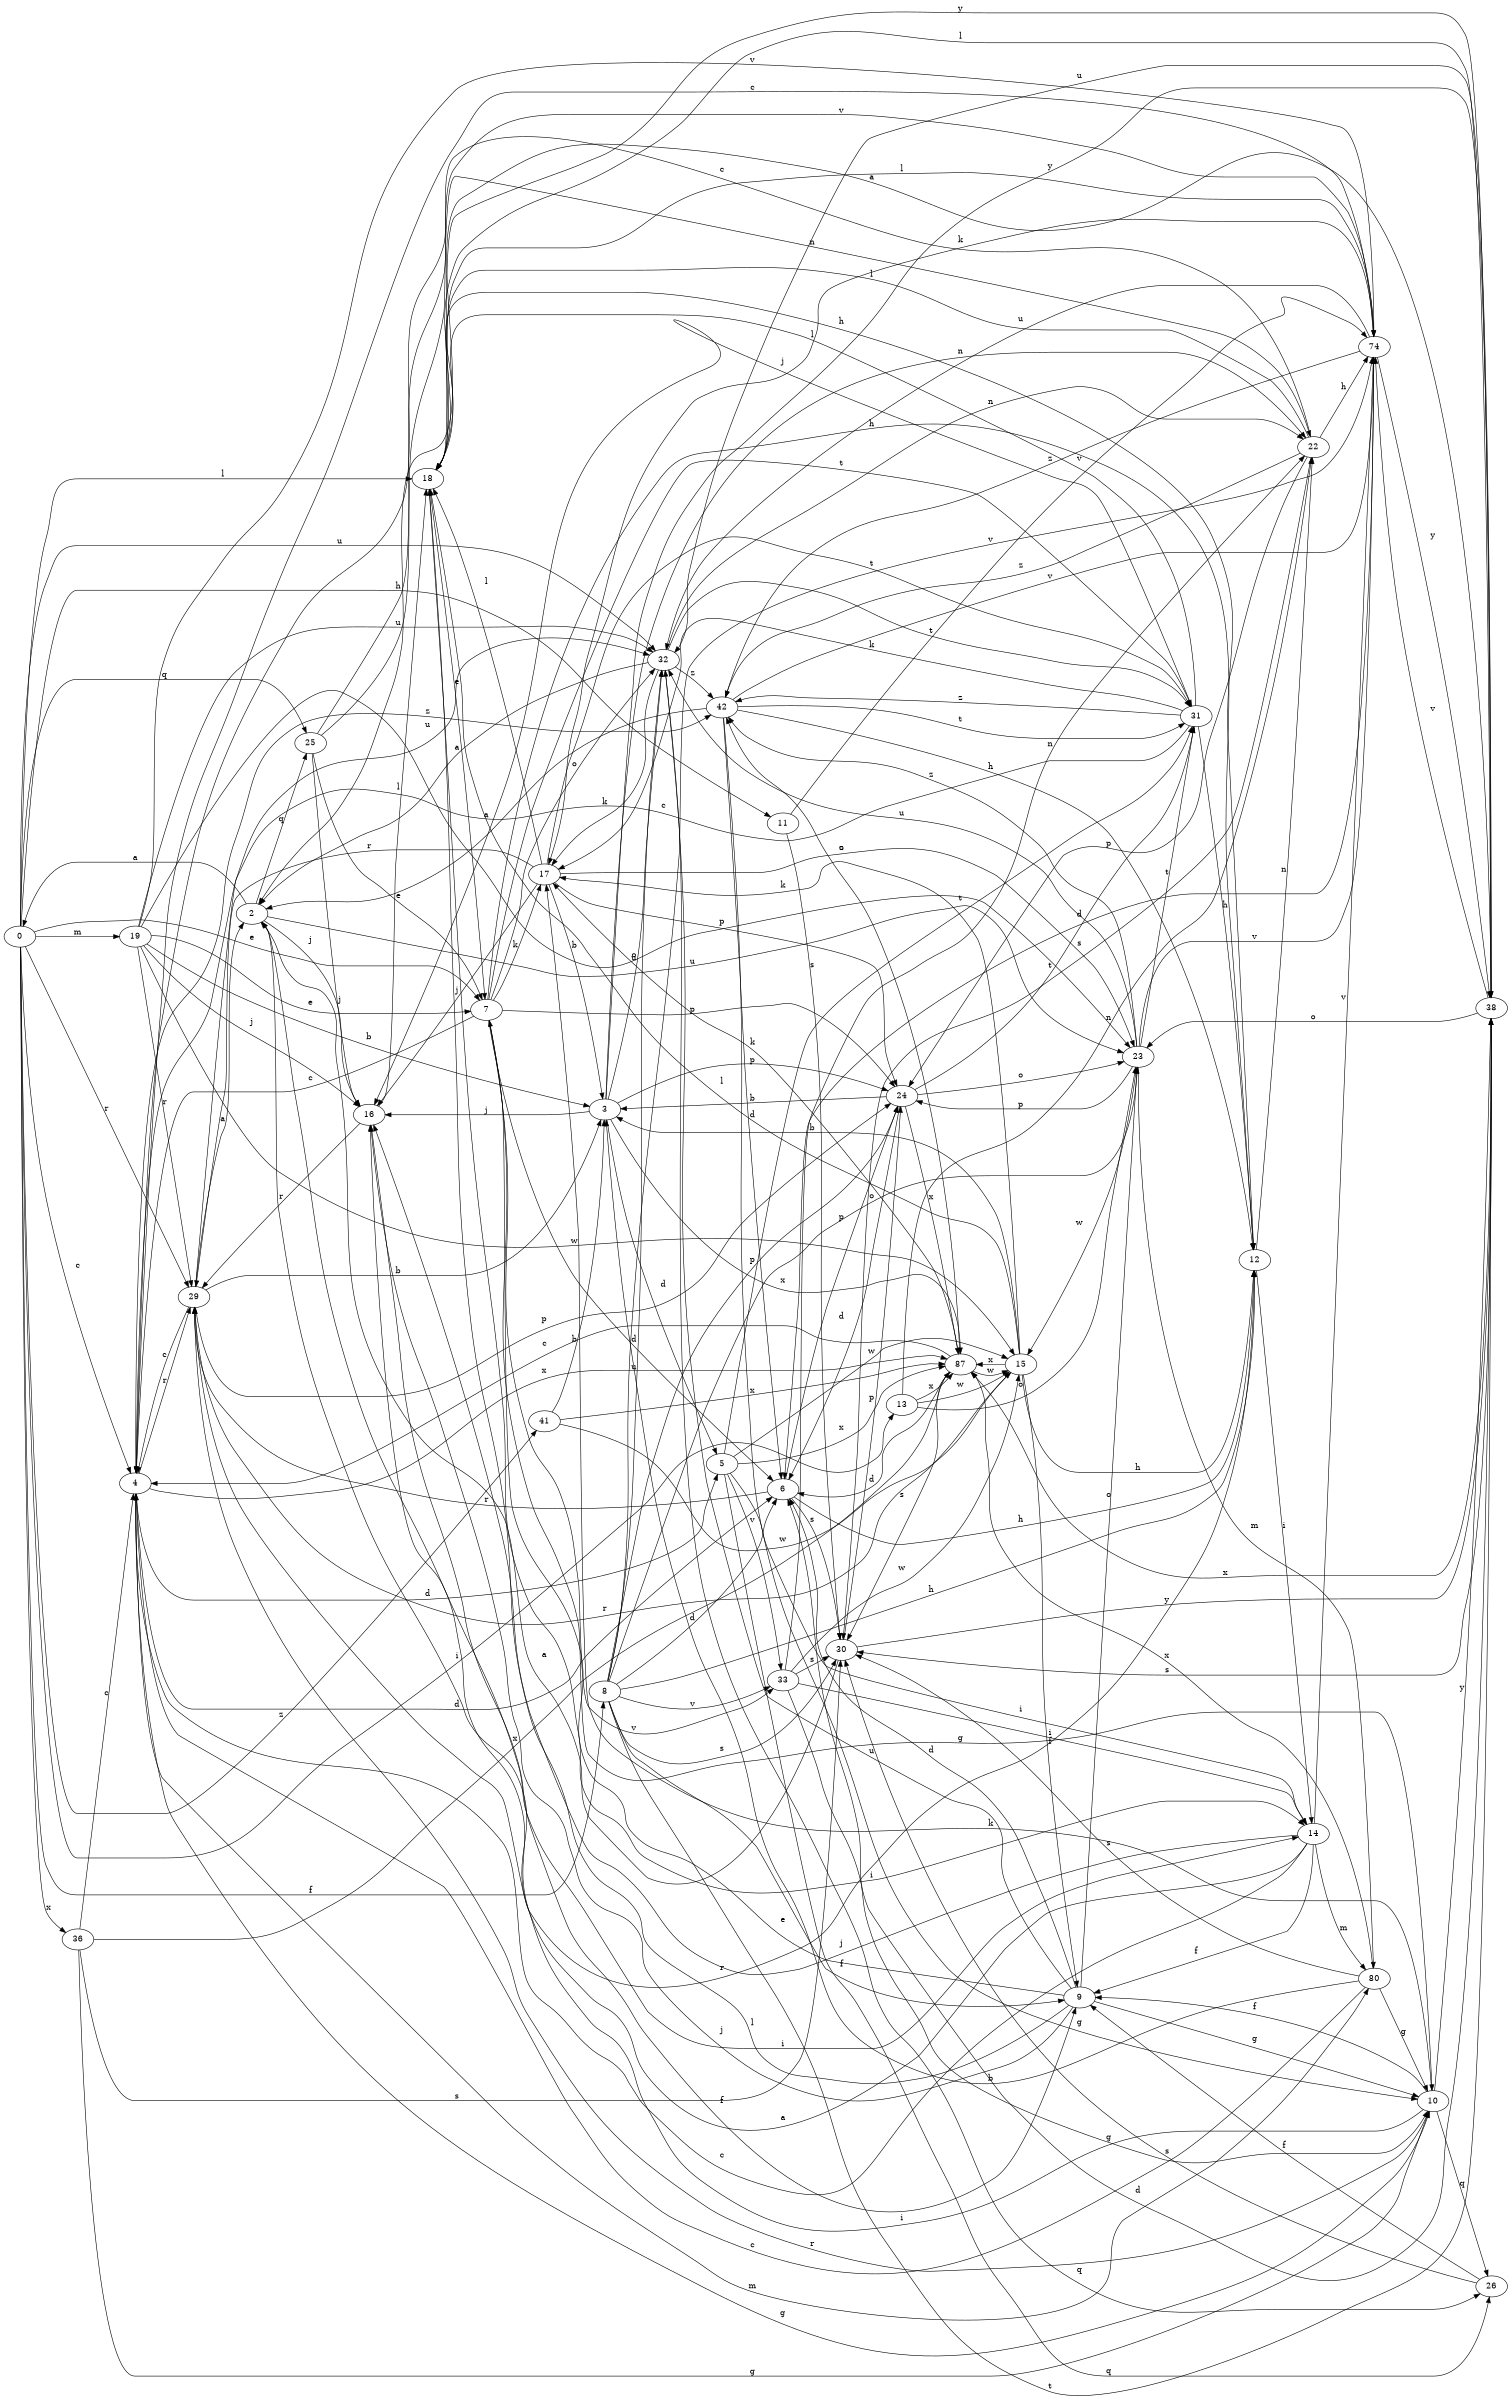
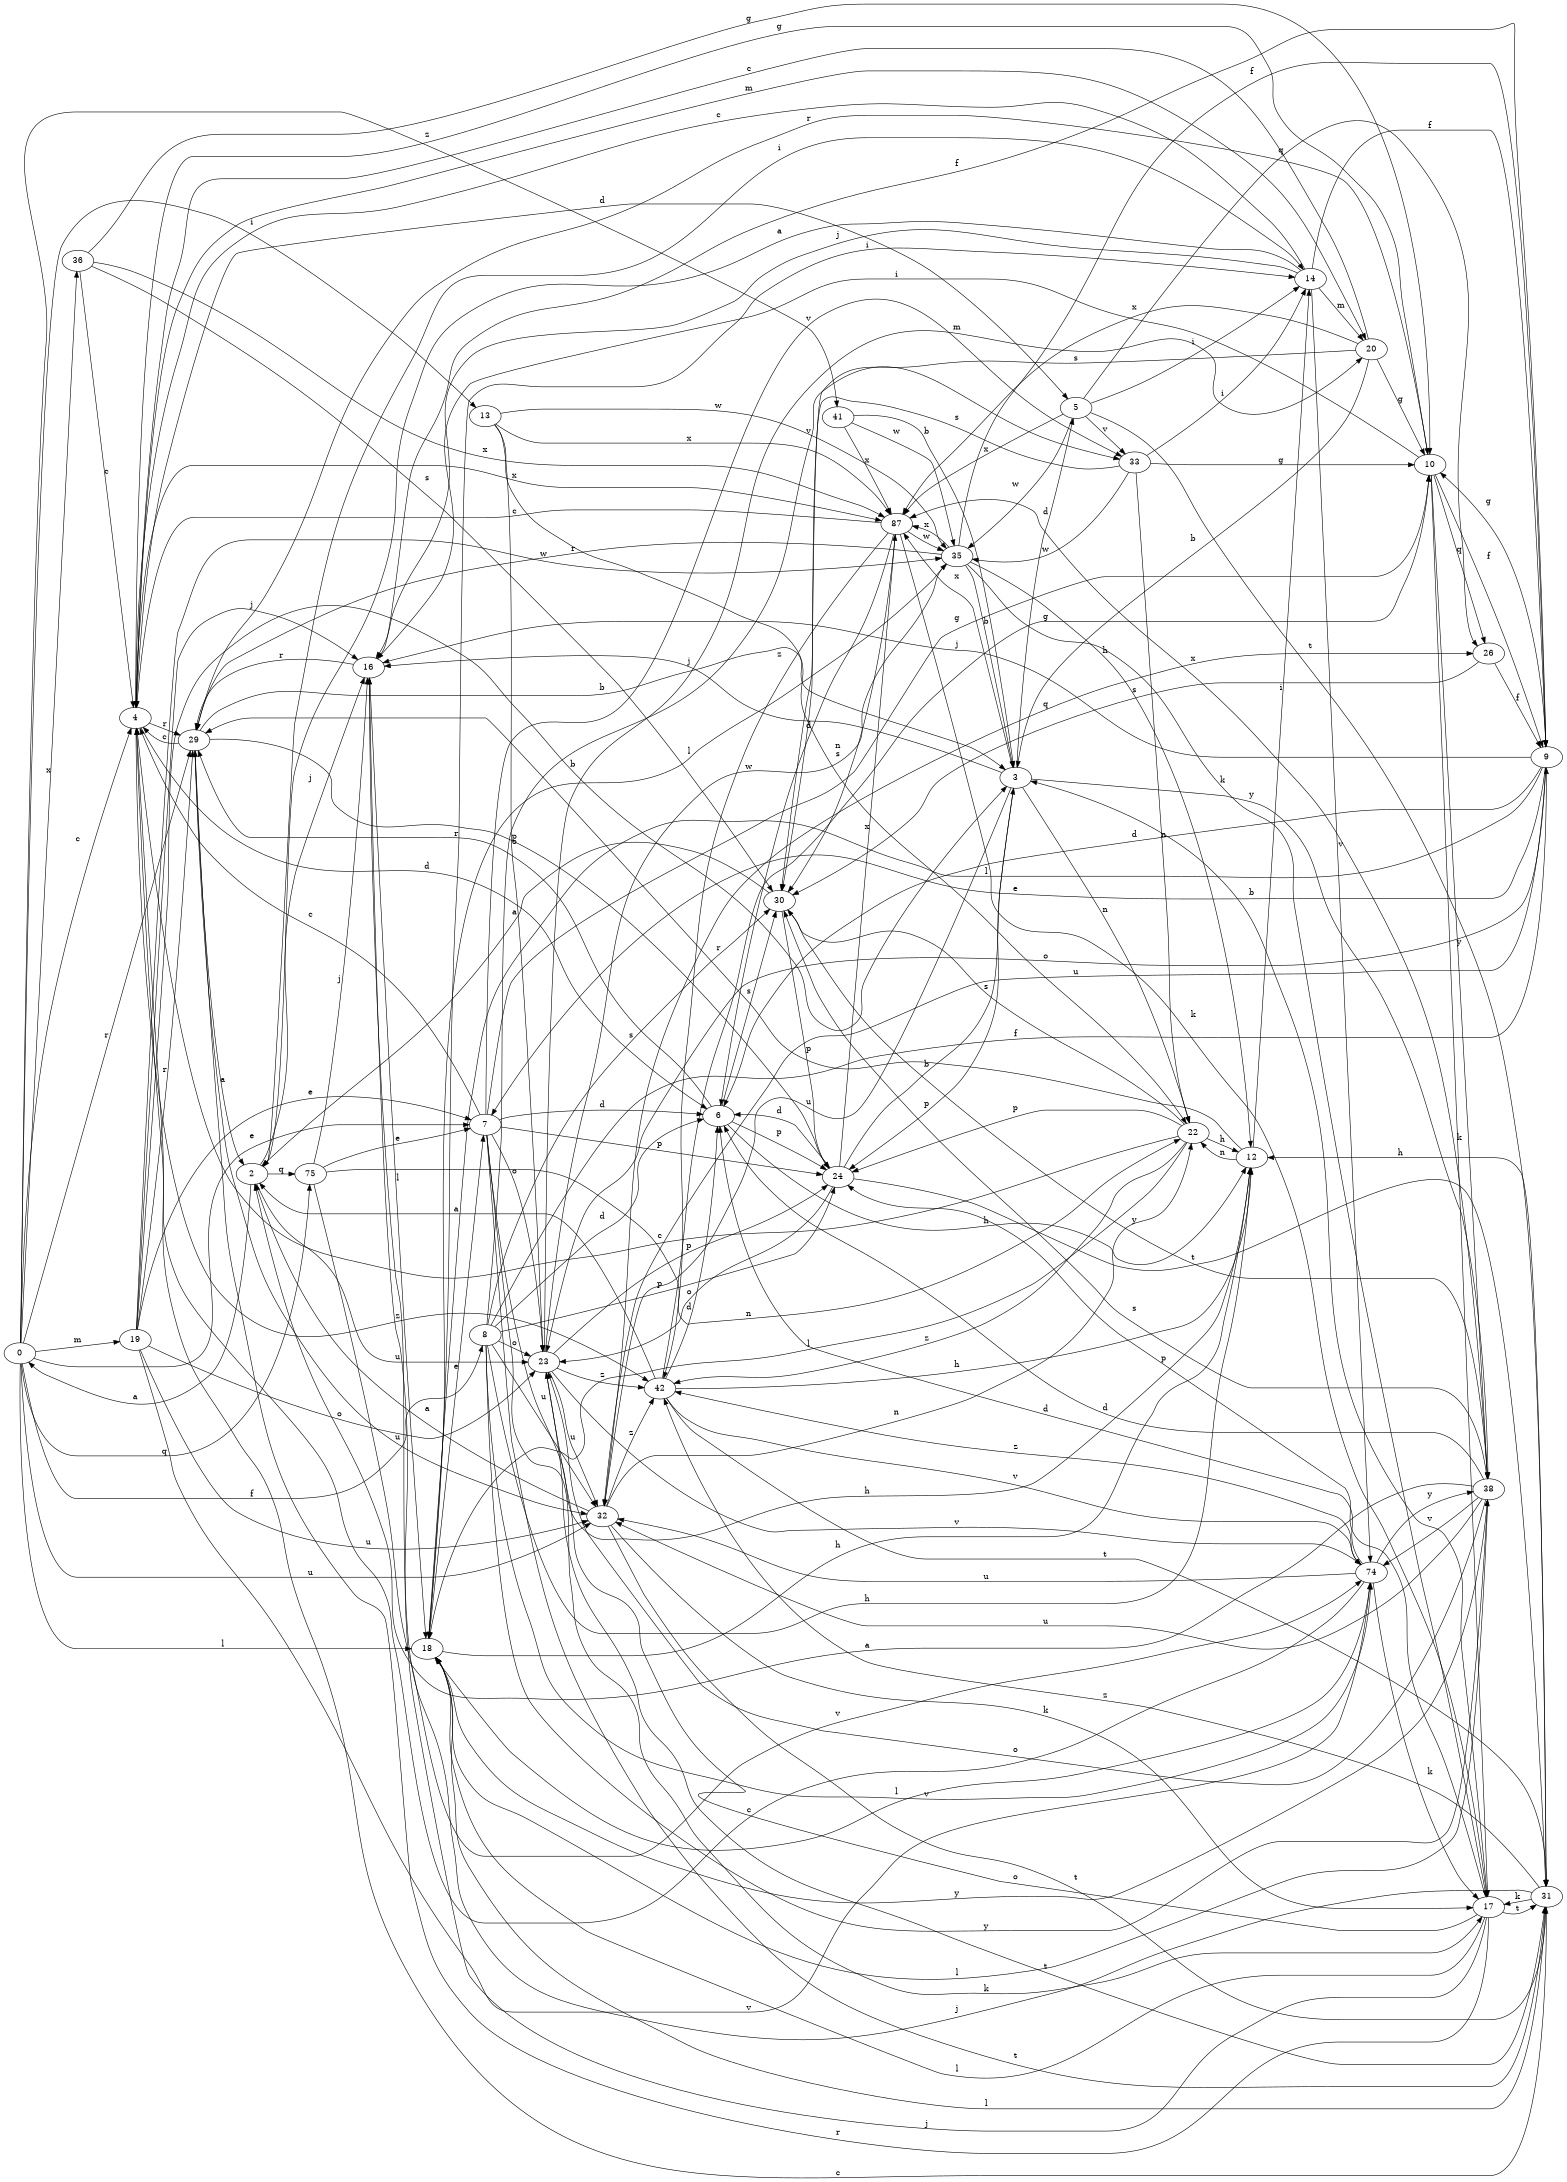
edge "22" -> "74": now "22" -> "12"
node "25": label "25" -> "75"
node "11": removed
edge "7" -> "32": now "7" -> "23"
node "15": label "15" -> "35"
node "80": label "80" -> "20"
edge "8" -> "38": label "t" -> "y"
